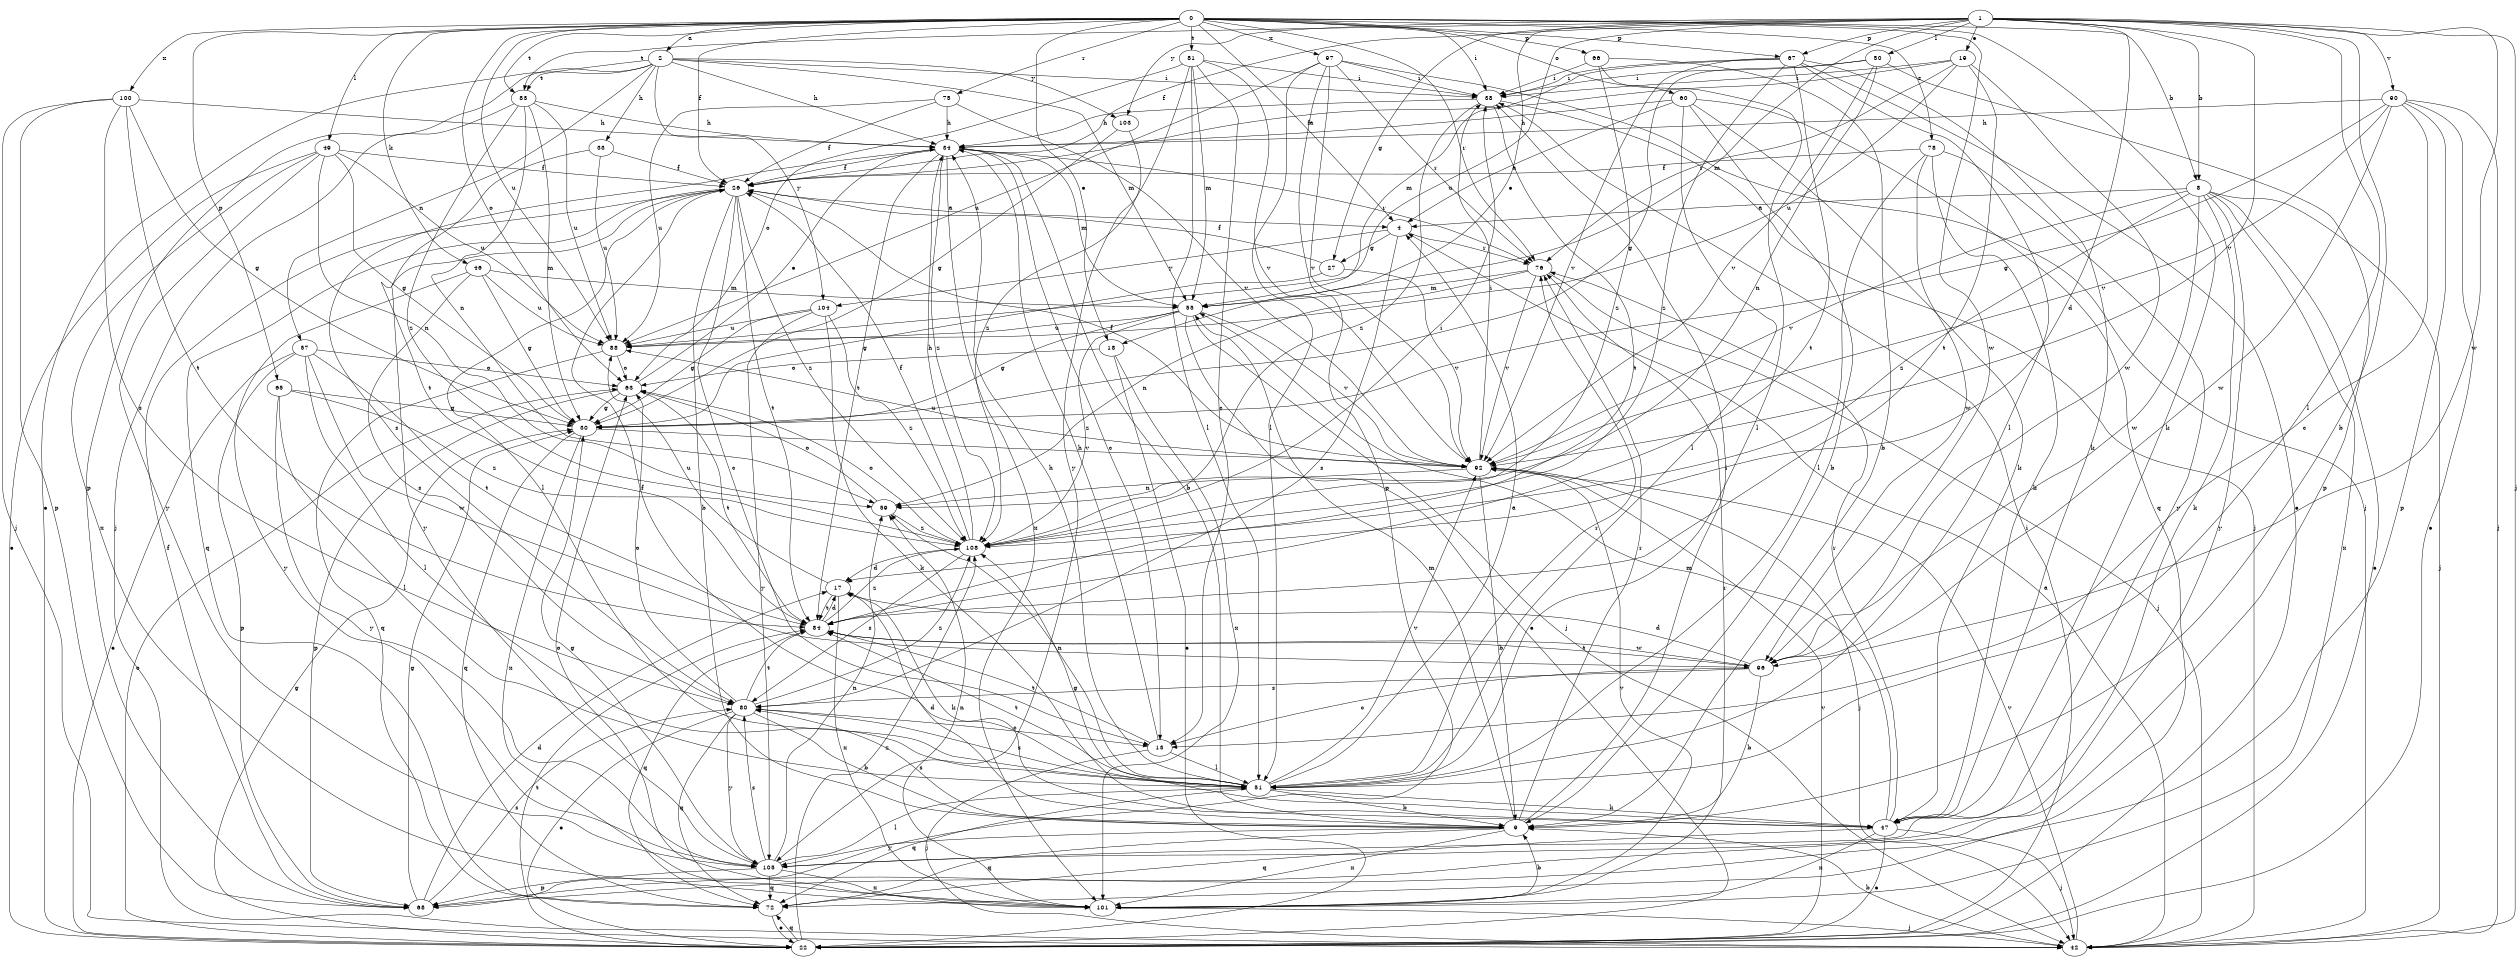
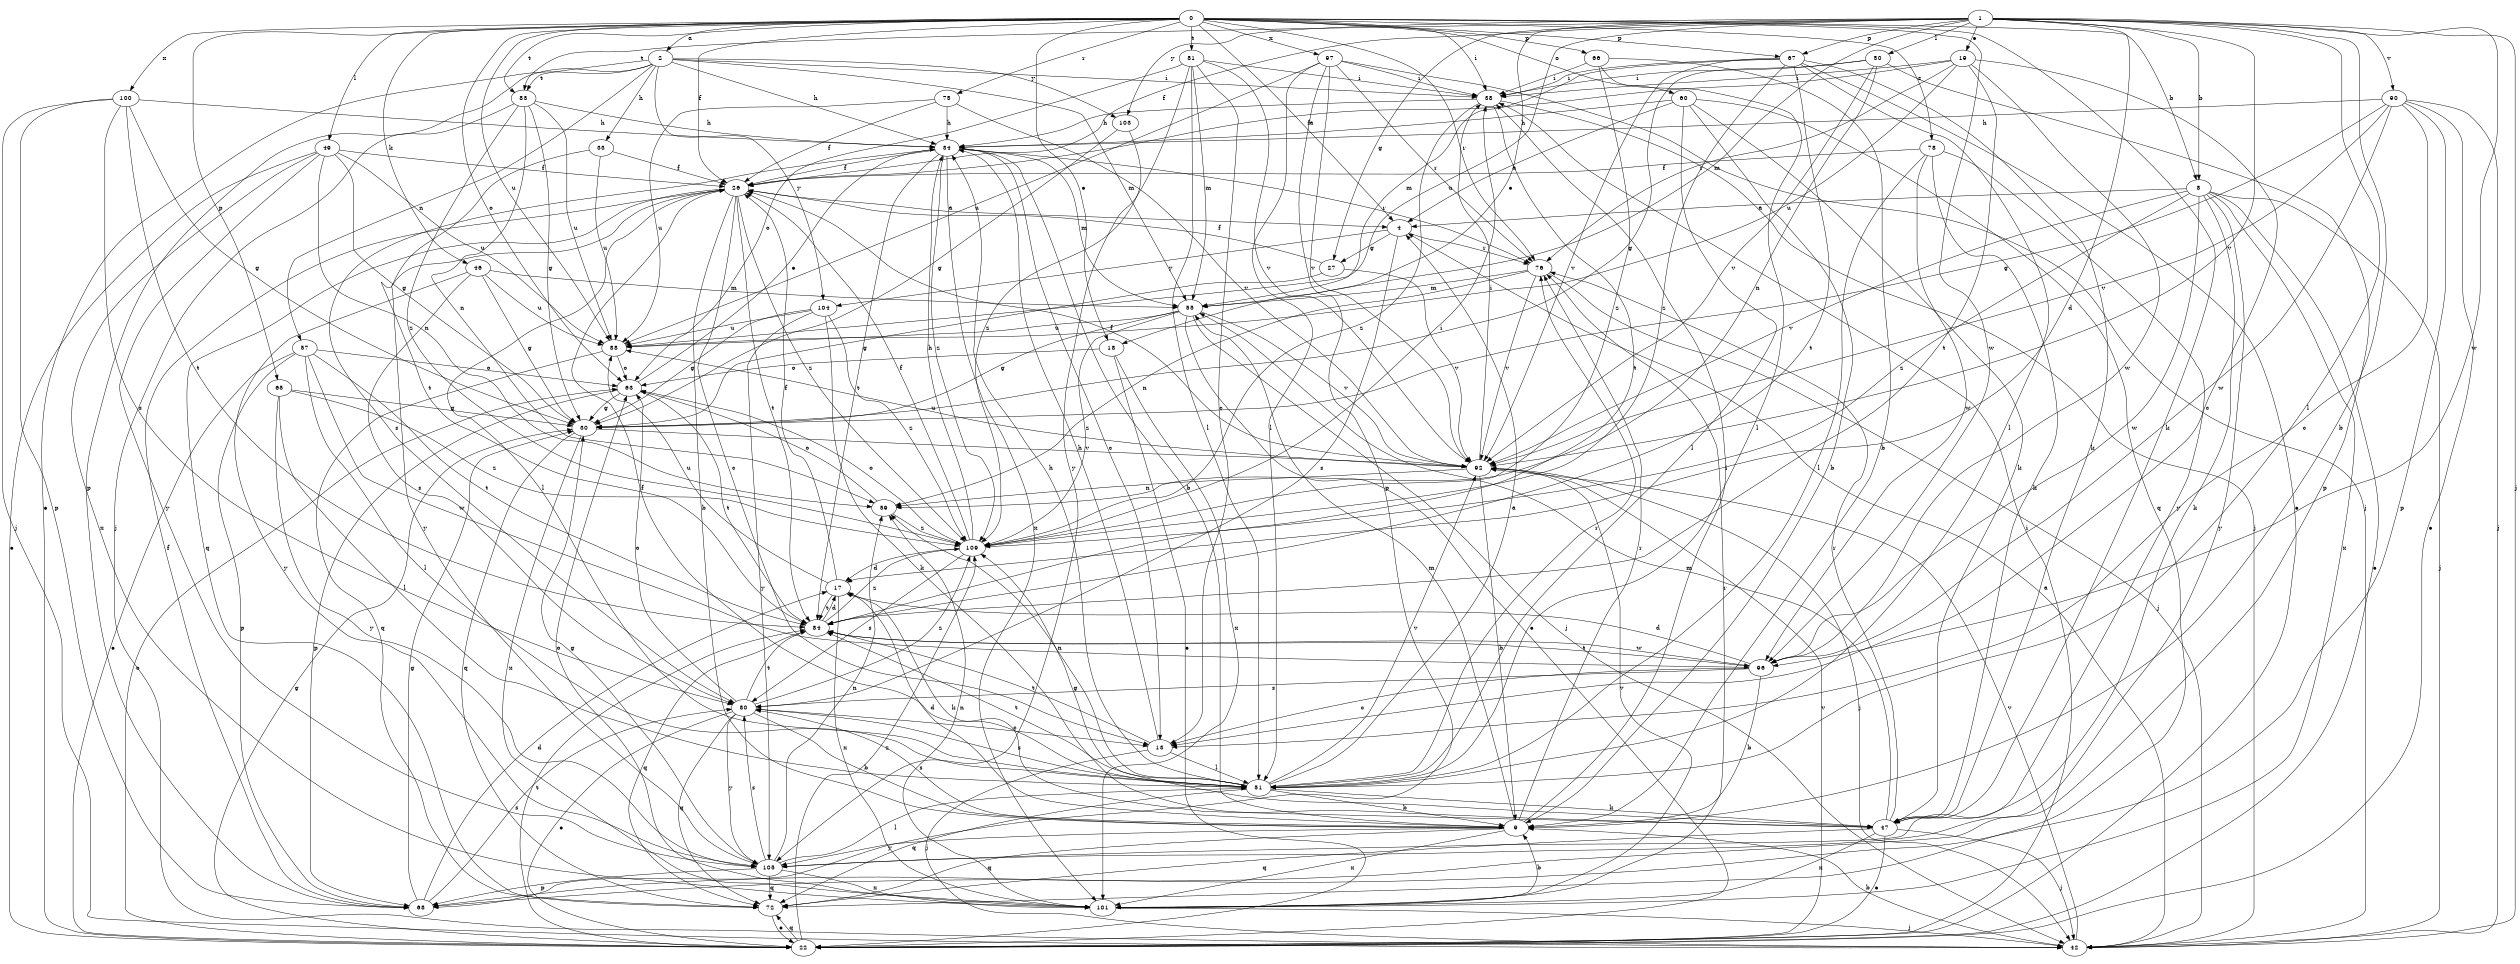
edge "83" -> "30": label "m" -> "g"
edge "17" -> "26": added, label "f"
node "108": label "108" -> "109"
edge "19" -> "13": added, label "c"
